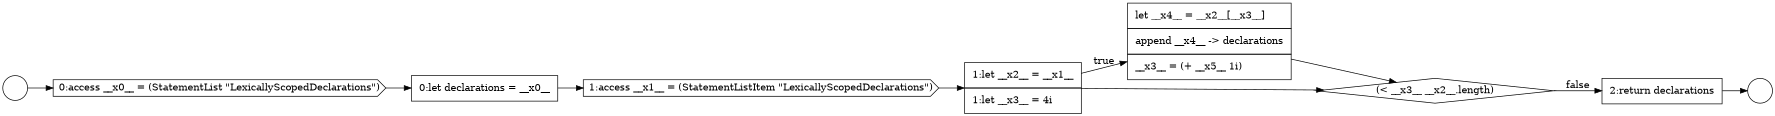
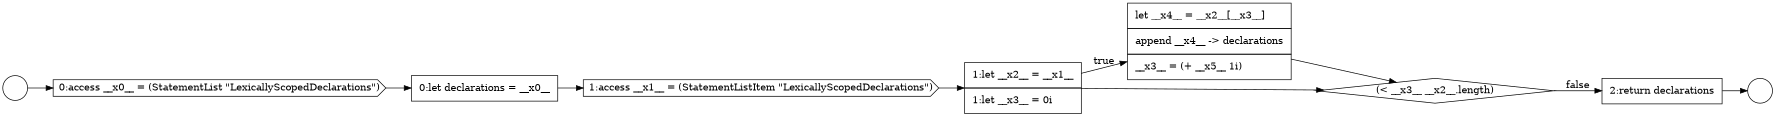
node "1:let __x2__ = __x1__": text "1:let __x3__ = 4i" -> "1:let __x3__ = 0i"
